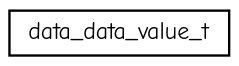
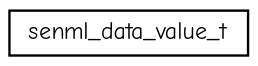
node "data_data_value_t": label "data_data_value_t" -> "senml_data_value_t"
